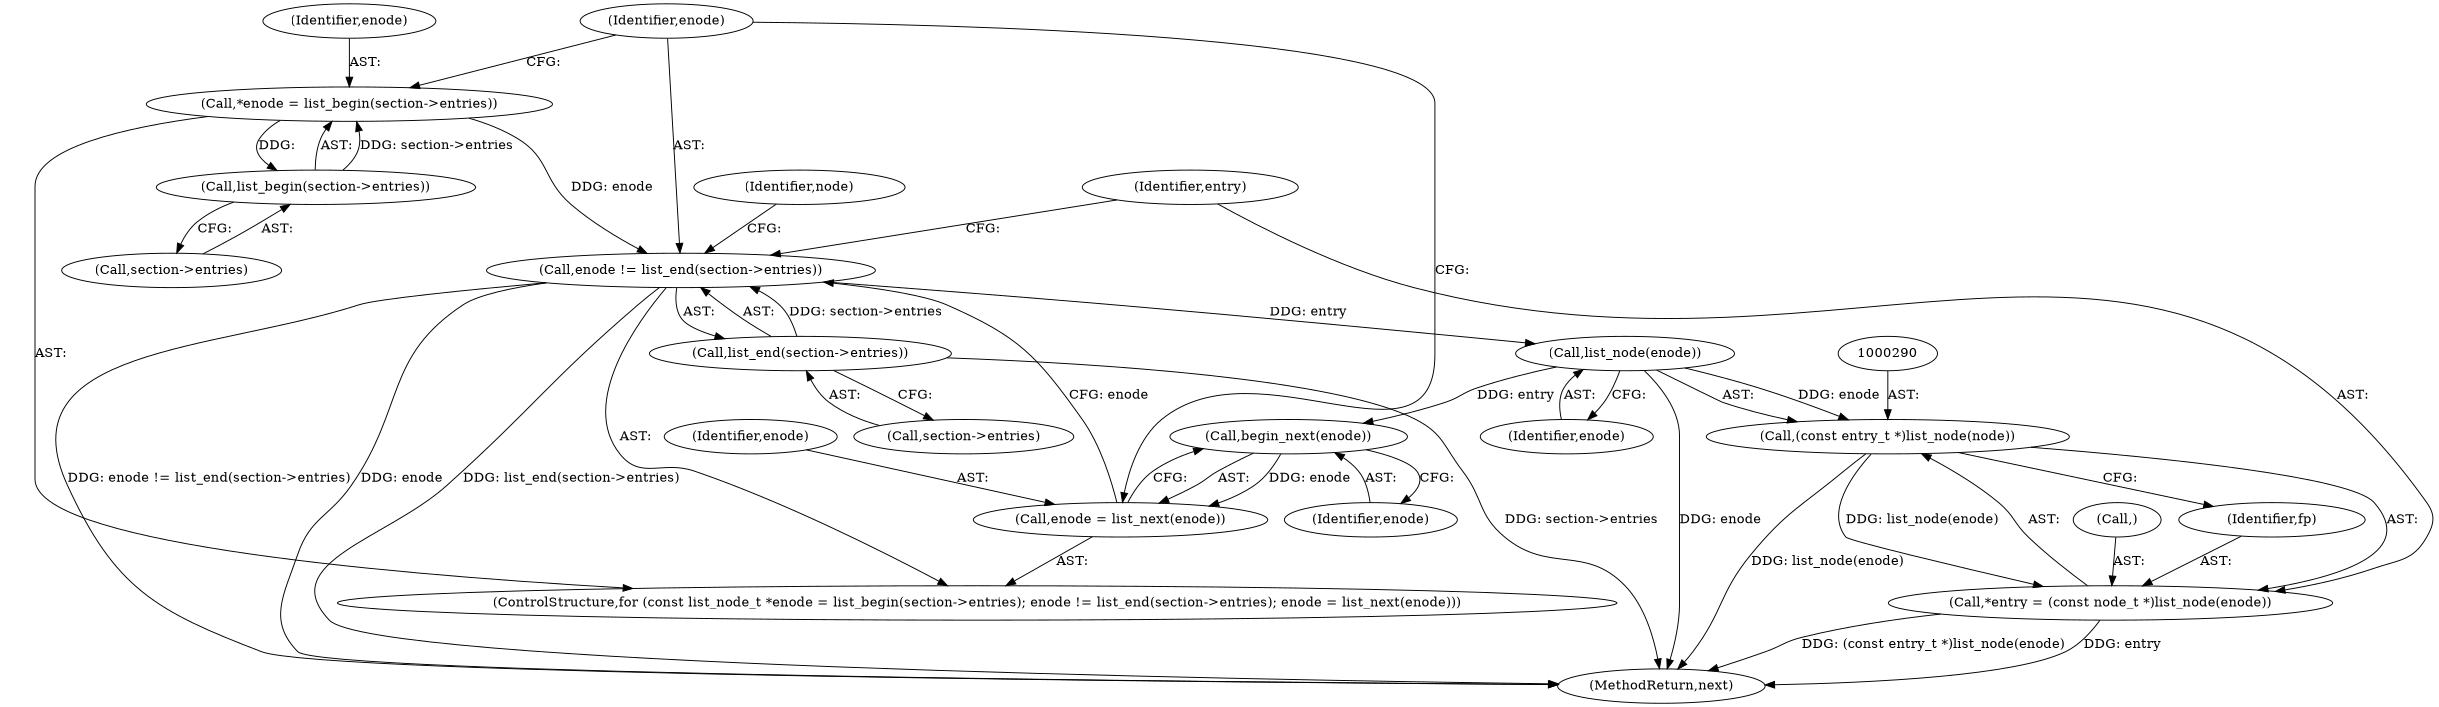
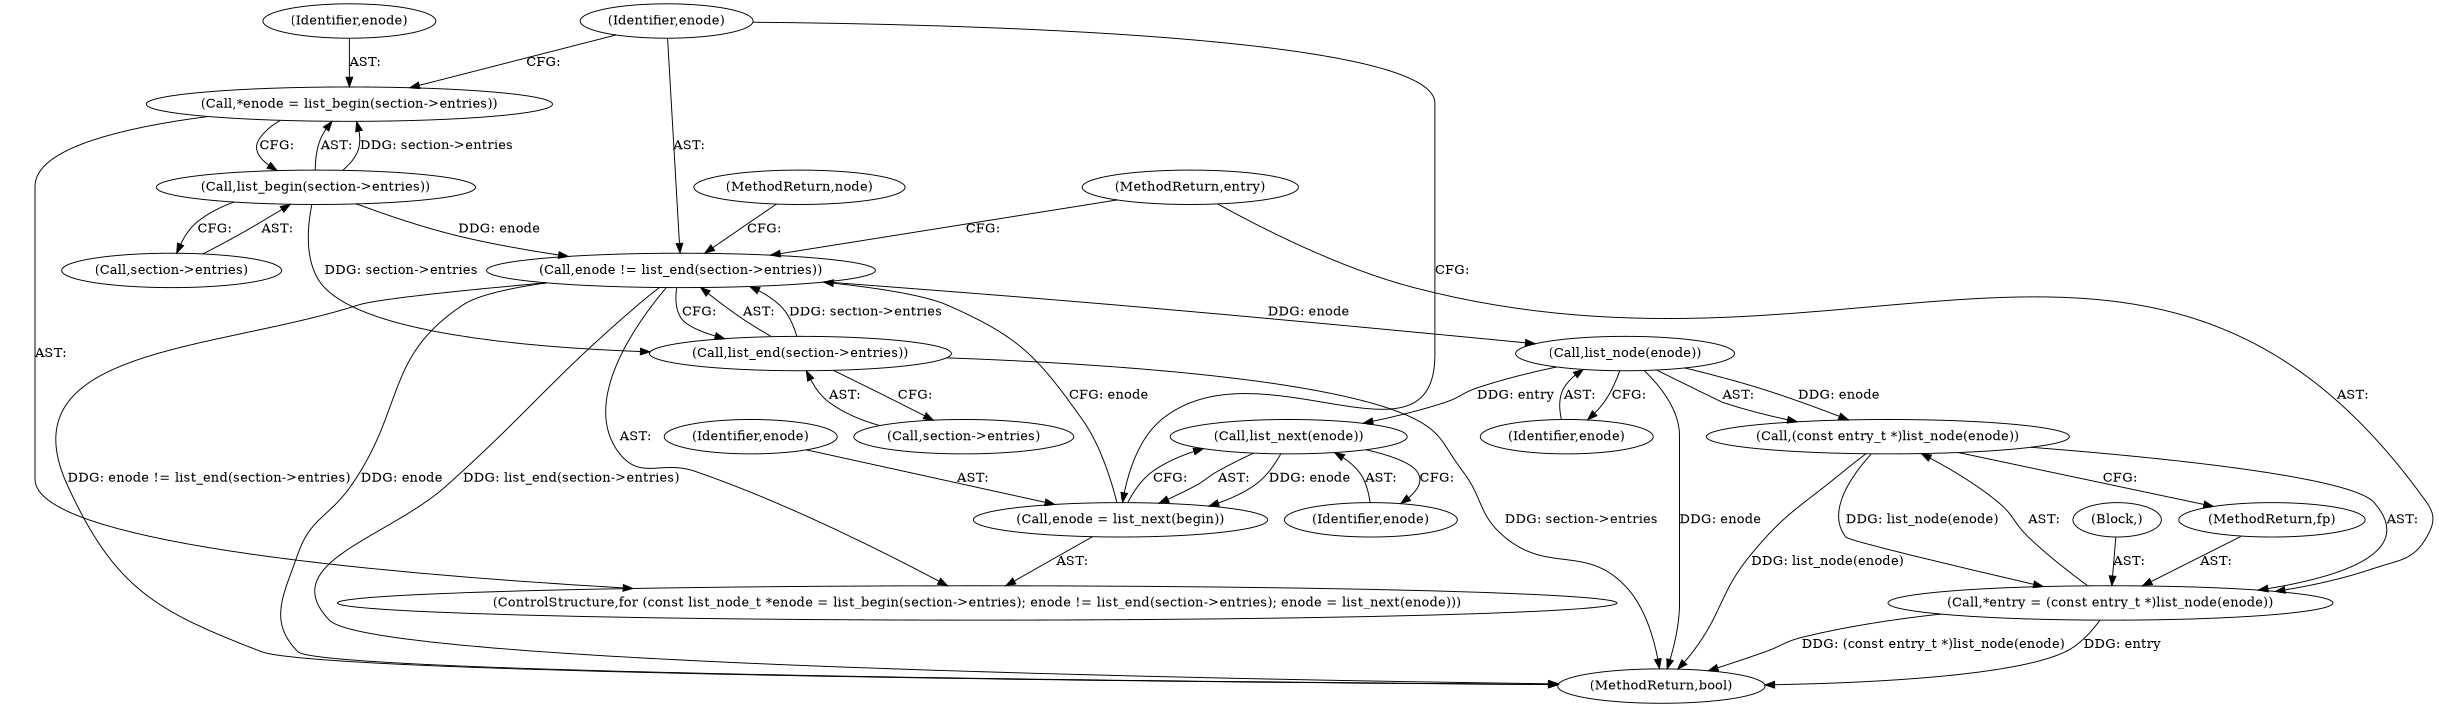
edge "(Call,*enode = list_begin(section->entries))" -> "(Call,list_begin(section->entries))": label "DDG: " -> "CFG: "
edge "(Call,*enode = list_begin(section->entries))" -> "(Call,enode != list_end(section->entries))": now "(Call,list_begin(section->entries))" -> "(Call,enode != list_end(section->entries))"
node "(Identifier,node)": label "(Identifier,node)" -> "(MethodReturn,node)"
node "(Identifier,entry)": label "(Identifier,entry)" -> "(MethodReturn,entry)"
edge "(Call,enode != list_end(section->entries))" -> "(Call,list_end(section->entries))": label "AST: " -> "CFG: "
edge "(Call,enode != list_end(section->entries))" -> "(Call,list_node(enode))": label "DDG: entry" -> "DDG: enode"
edge "(Call,list_begin(section->entries))" -> "(Call,list_end(section->entries))": added, label "DDG: section->entries"
node "1000290": removed
node "(Call,begin_next(enode))": label "(Call,begin_next(enode))" -> "(Call,list_next(enode))"
node "(Call,(const entry_t *)list_node(node))": label "(Call,(const entry_t *)list_node(node))" -> "(Call,(const entry_t *)list_node(enode))"
node "(Call,enode = list_next(enode))": label "(Call,enode = list_next(enode))" -> "(Call,enode = list_next(begin))"
node "(Call,)": label "(Call,)" -> "(Block,)"
node "(Identifier,fp)": label "(Identifier,fp)" -> "(MethodReturn,fp)"
node "(Call,*entry = (const node_t *)list_node(enode))": label "(Call,*entry = (const node_t *)list_node(enode))" -> "(Call,*entry = (const entry_t *)list_node(enode))"
node "(MethodReturn,next)": label "(MethodReturn,next)" -> "(MethodReturn,bool)"
